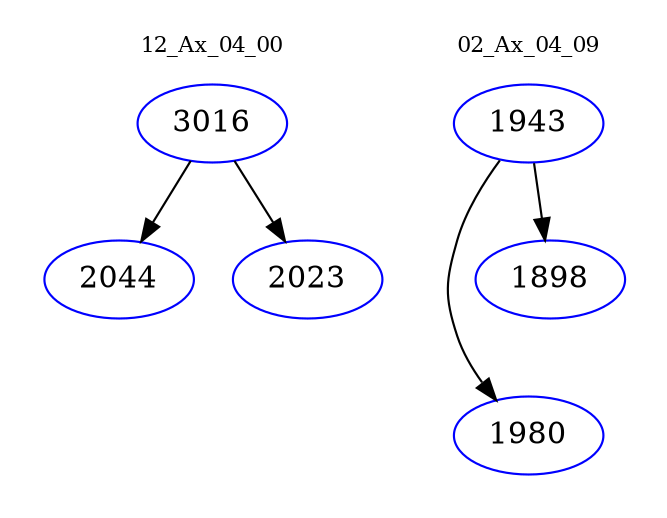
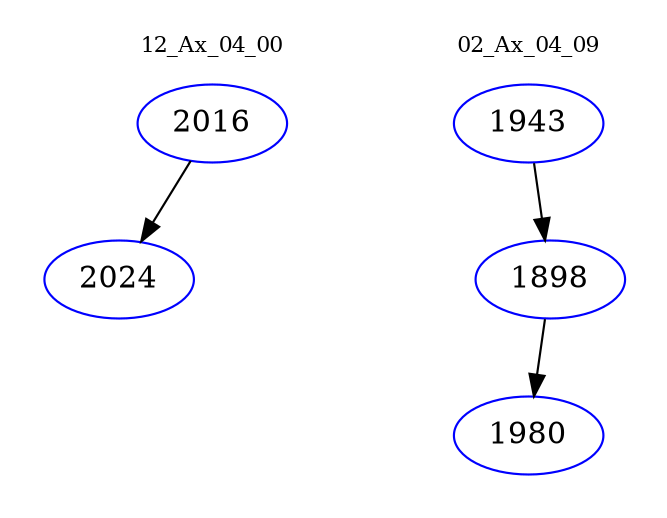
node "3016": label "3016" -> "2016"
edge "1943" -> "1980": now "1898" -> "1980"
node "2044": label "2044" -> "2024"
node "2023": removed
